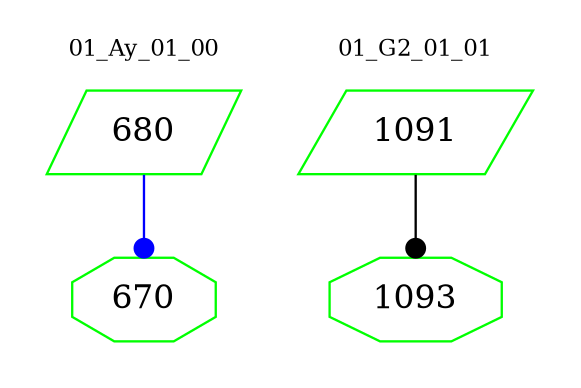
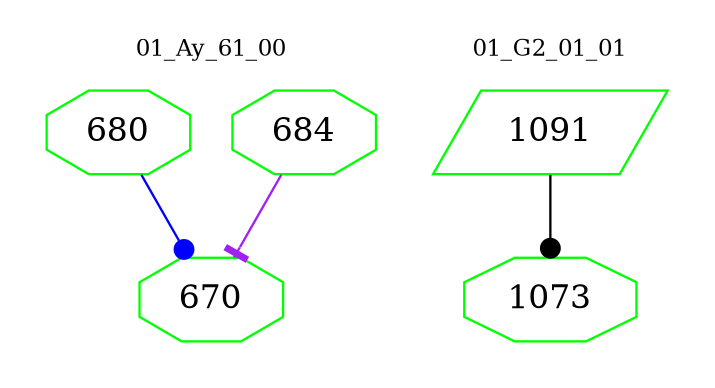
cluster "01_Ay_01_00": label "01_Ay_01_00" -> "01_Ay_61_00"
node "680": shape parallelogram -> octagon
node "684": added
node "1093": label "1093" -> "1073"
